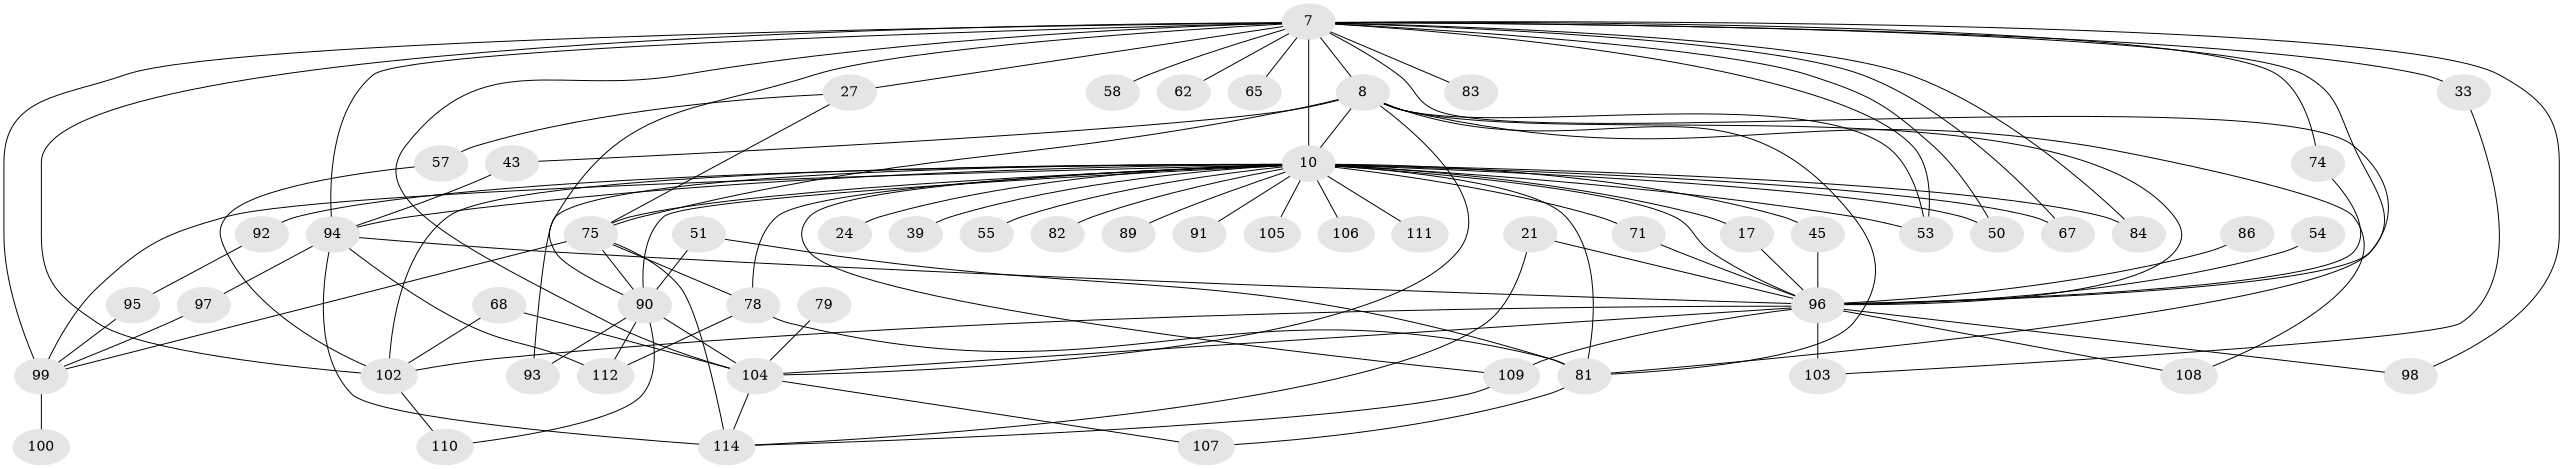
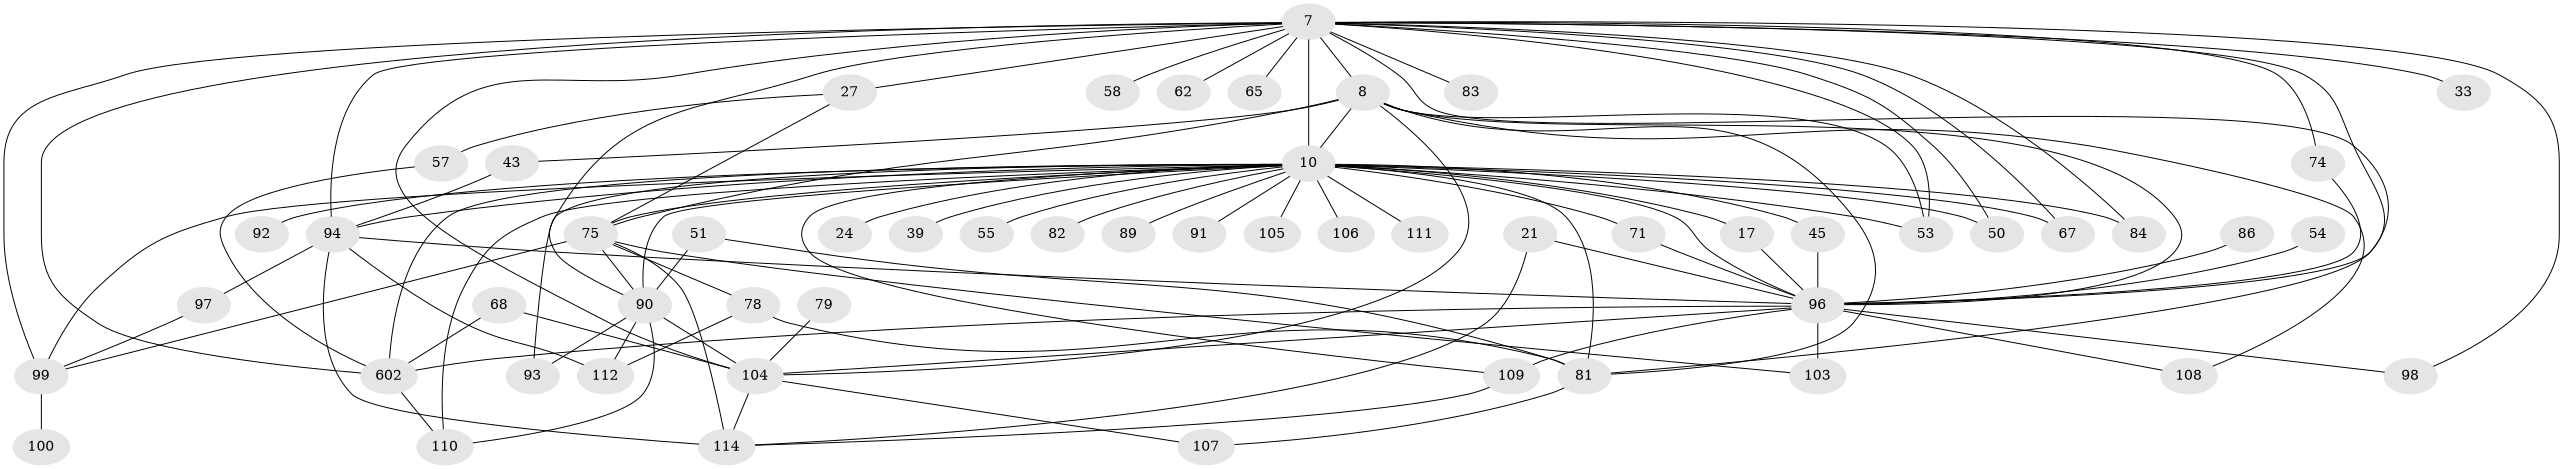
edge "10" -- "78": now "10" -- "110"
node "95": removed
edge "33" -- "103": now "75" -- "103"
node "102": label "102" -> "602"
